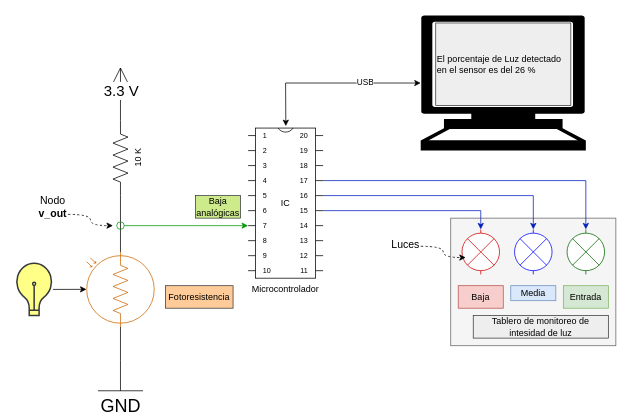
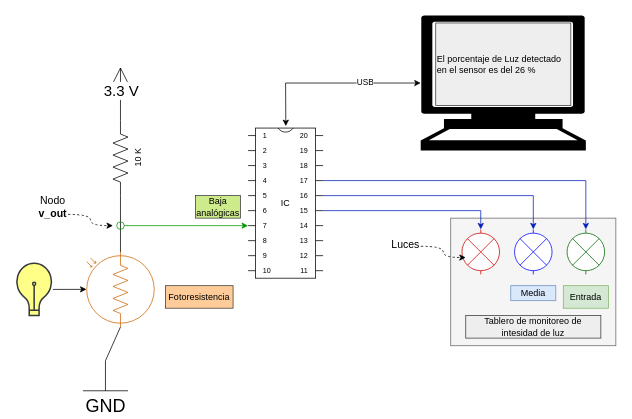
node "Microcontrolador": removed
node "Baja": removed
node "Tablero de monitoreo de intesidad de luz": moved (540, 327) -> (533, 327)
node "GND": moved (120, 375) -> (105, 375)
